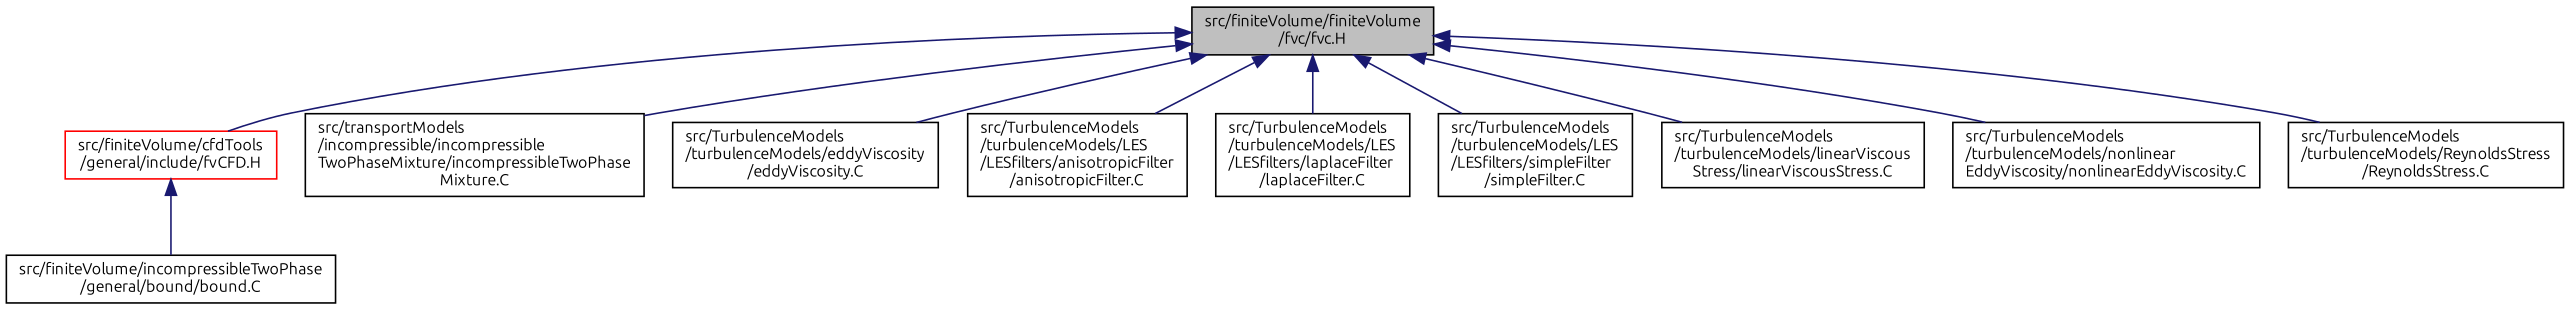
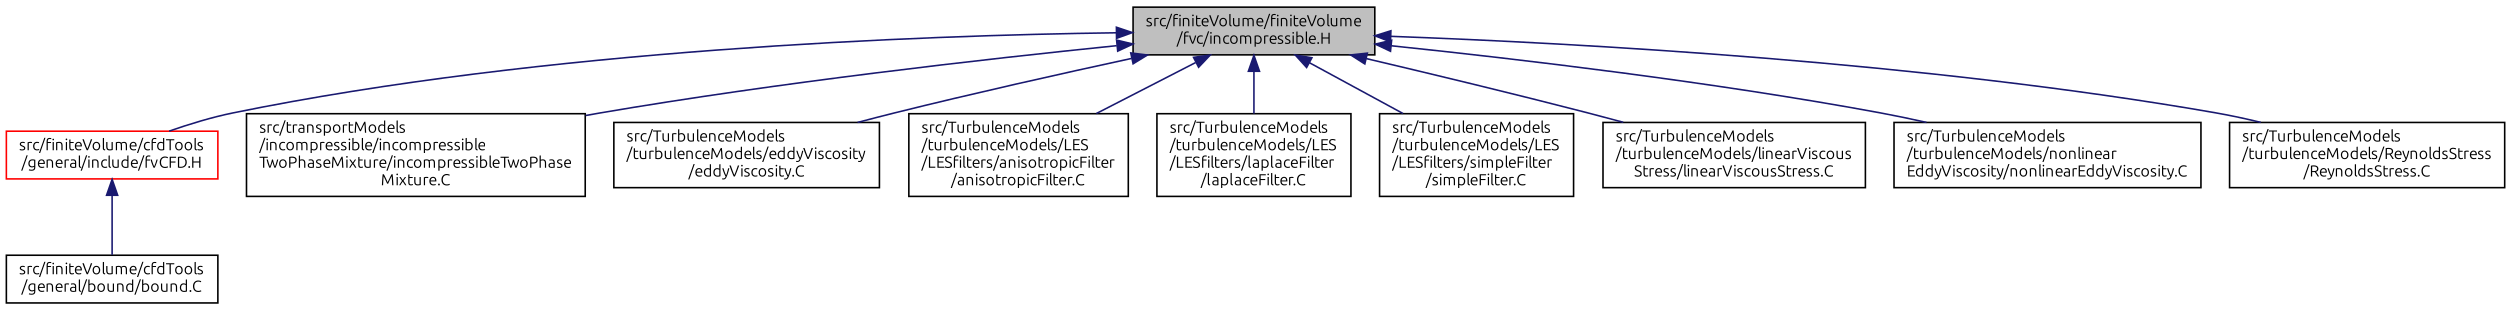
node "src/finiteVolume/finiteVolume /fvc/fvc.H": label "src/finiteVolume/finiteVolume /fvc/fvc.H" -> "src/finiteVolume/finiteVolume /fvc/incompressible.H"
node "src/finiteVolume/incompressibleTwoPhase /general/bound/bound.C": label "src/finiteVolume/incompressibleTwoPhase /general/bound/bound.C" -> "src/finiteVolume/cfdTools /general/bound/bound.C"
